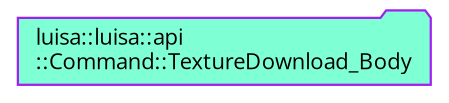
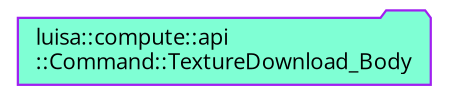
node "luisa::luisa::api ::Command::TextureDownload_Body": label "luisa::luisa::api ::Command::TextureDownload_Body" -> "luisa::compute::api ::Command::TextureDownload_Body"
